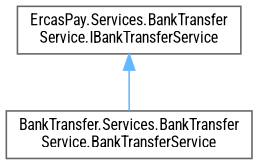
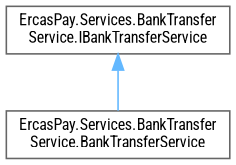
node "BankTransfer.Services.BankTransfer Service.BankTransferService": label "BankTransfer.Services.BankTransfer Service.BankTransferService" -> "ErcasPay.Services.BankTransfer Service.BankTransferService"
